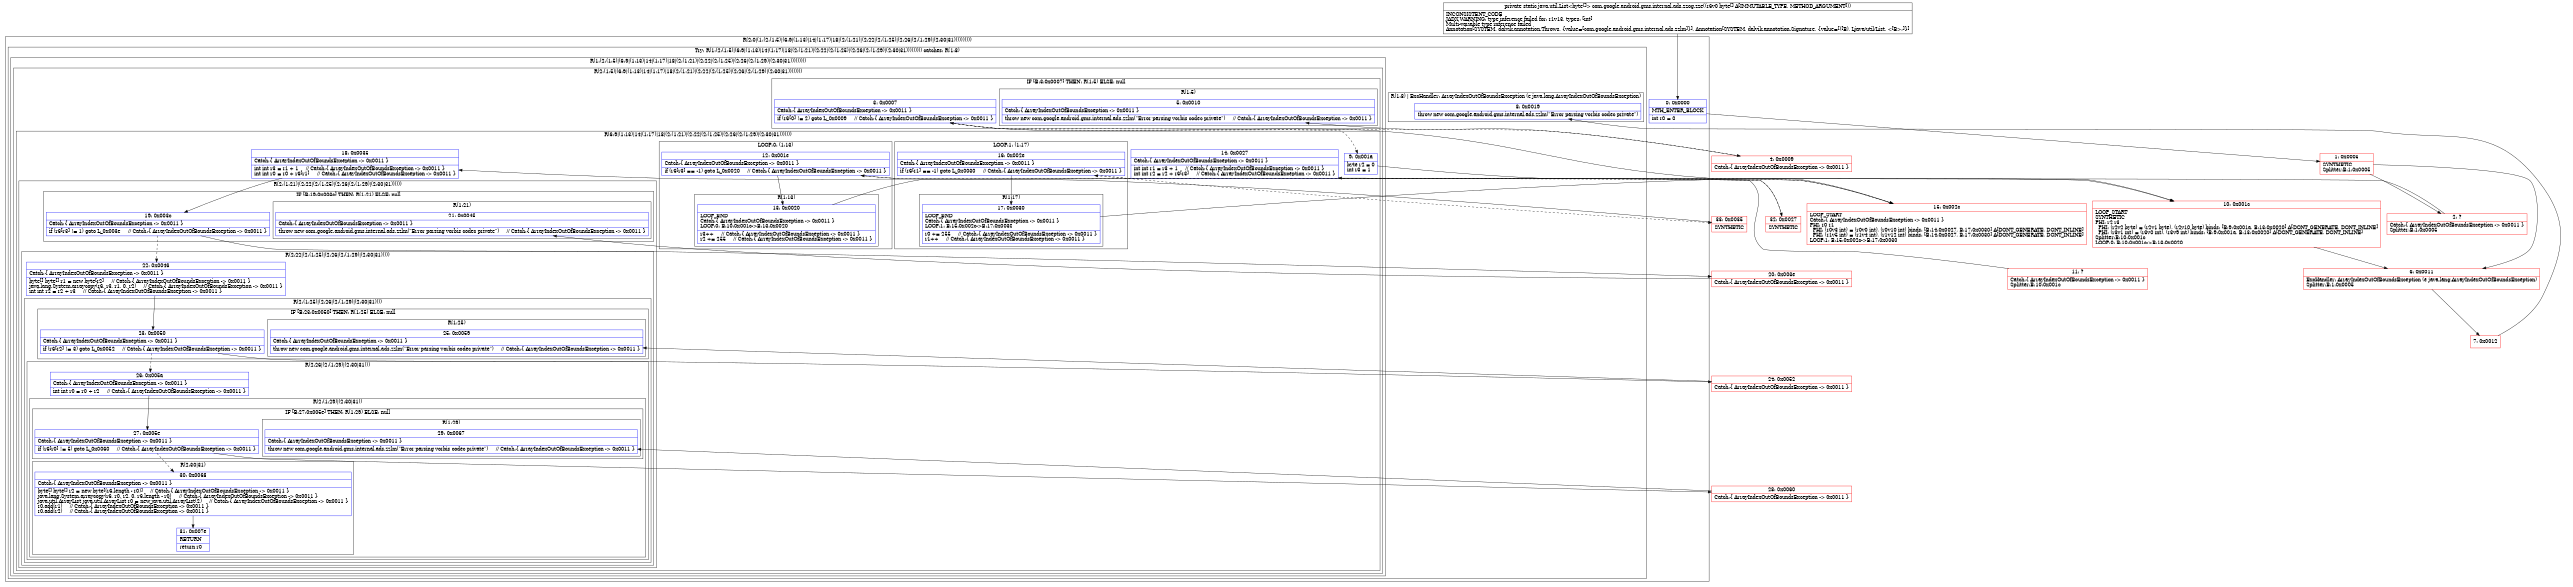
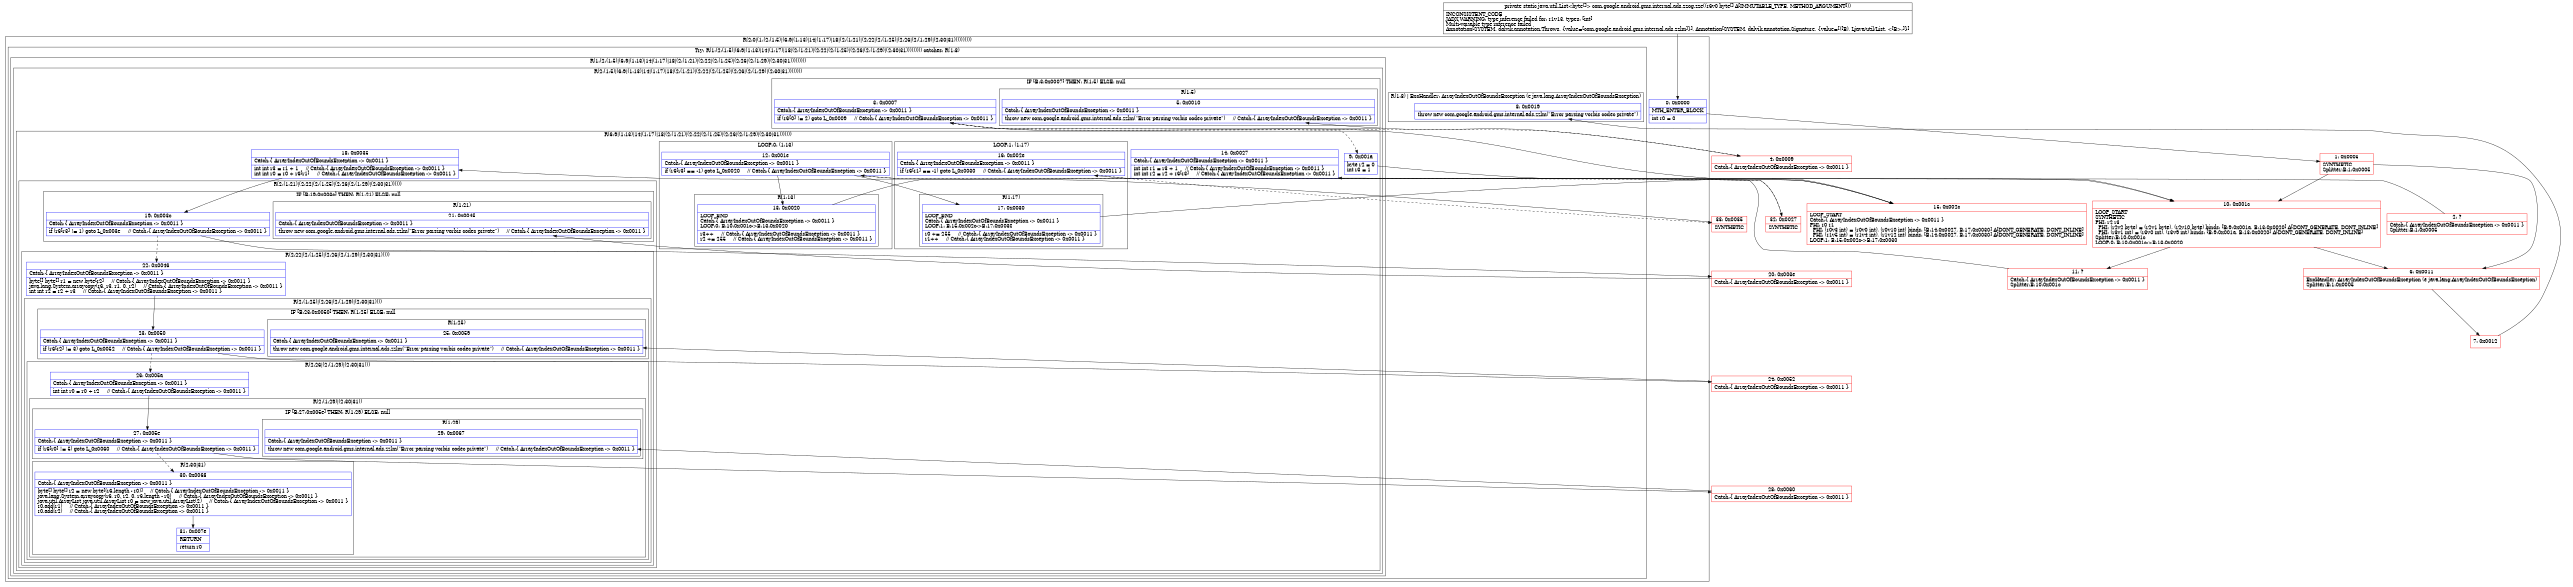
edge "15: 0x002c" -> "16: 0x002e": style dashed -> solid
edge "16: 0x002e" -> "17: 0x0030": now "12: 0x001e" -> "17: 0x0030"
edge "1: 0x0005" -> "2: ?": now "1: 0x0005" -> "10: 0x001c"
edge "10: 0x001c" -> "11: ?": added
